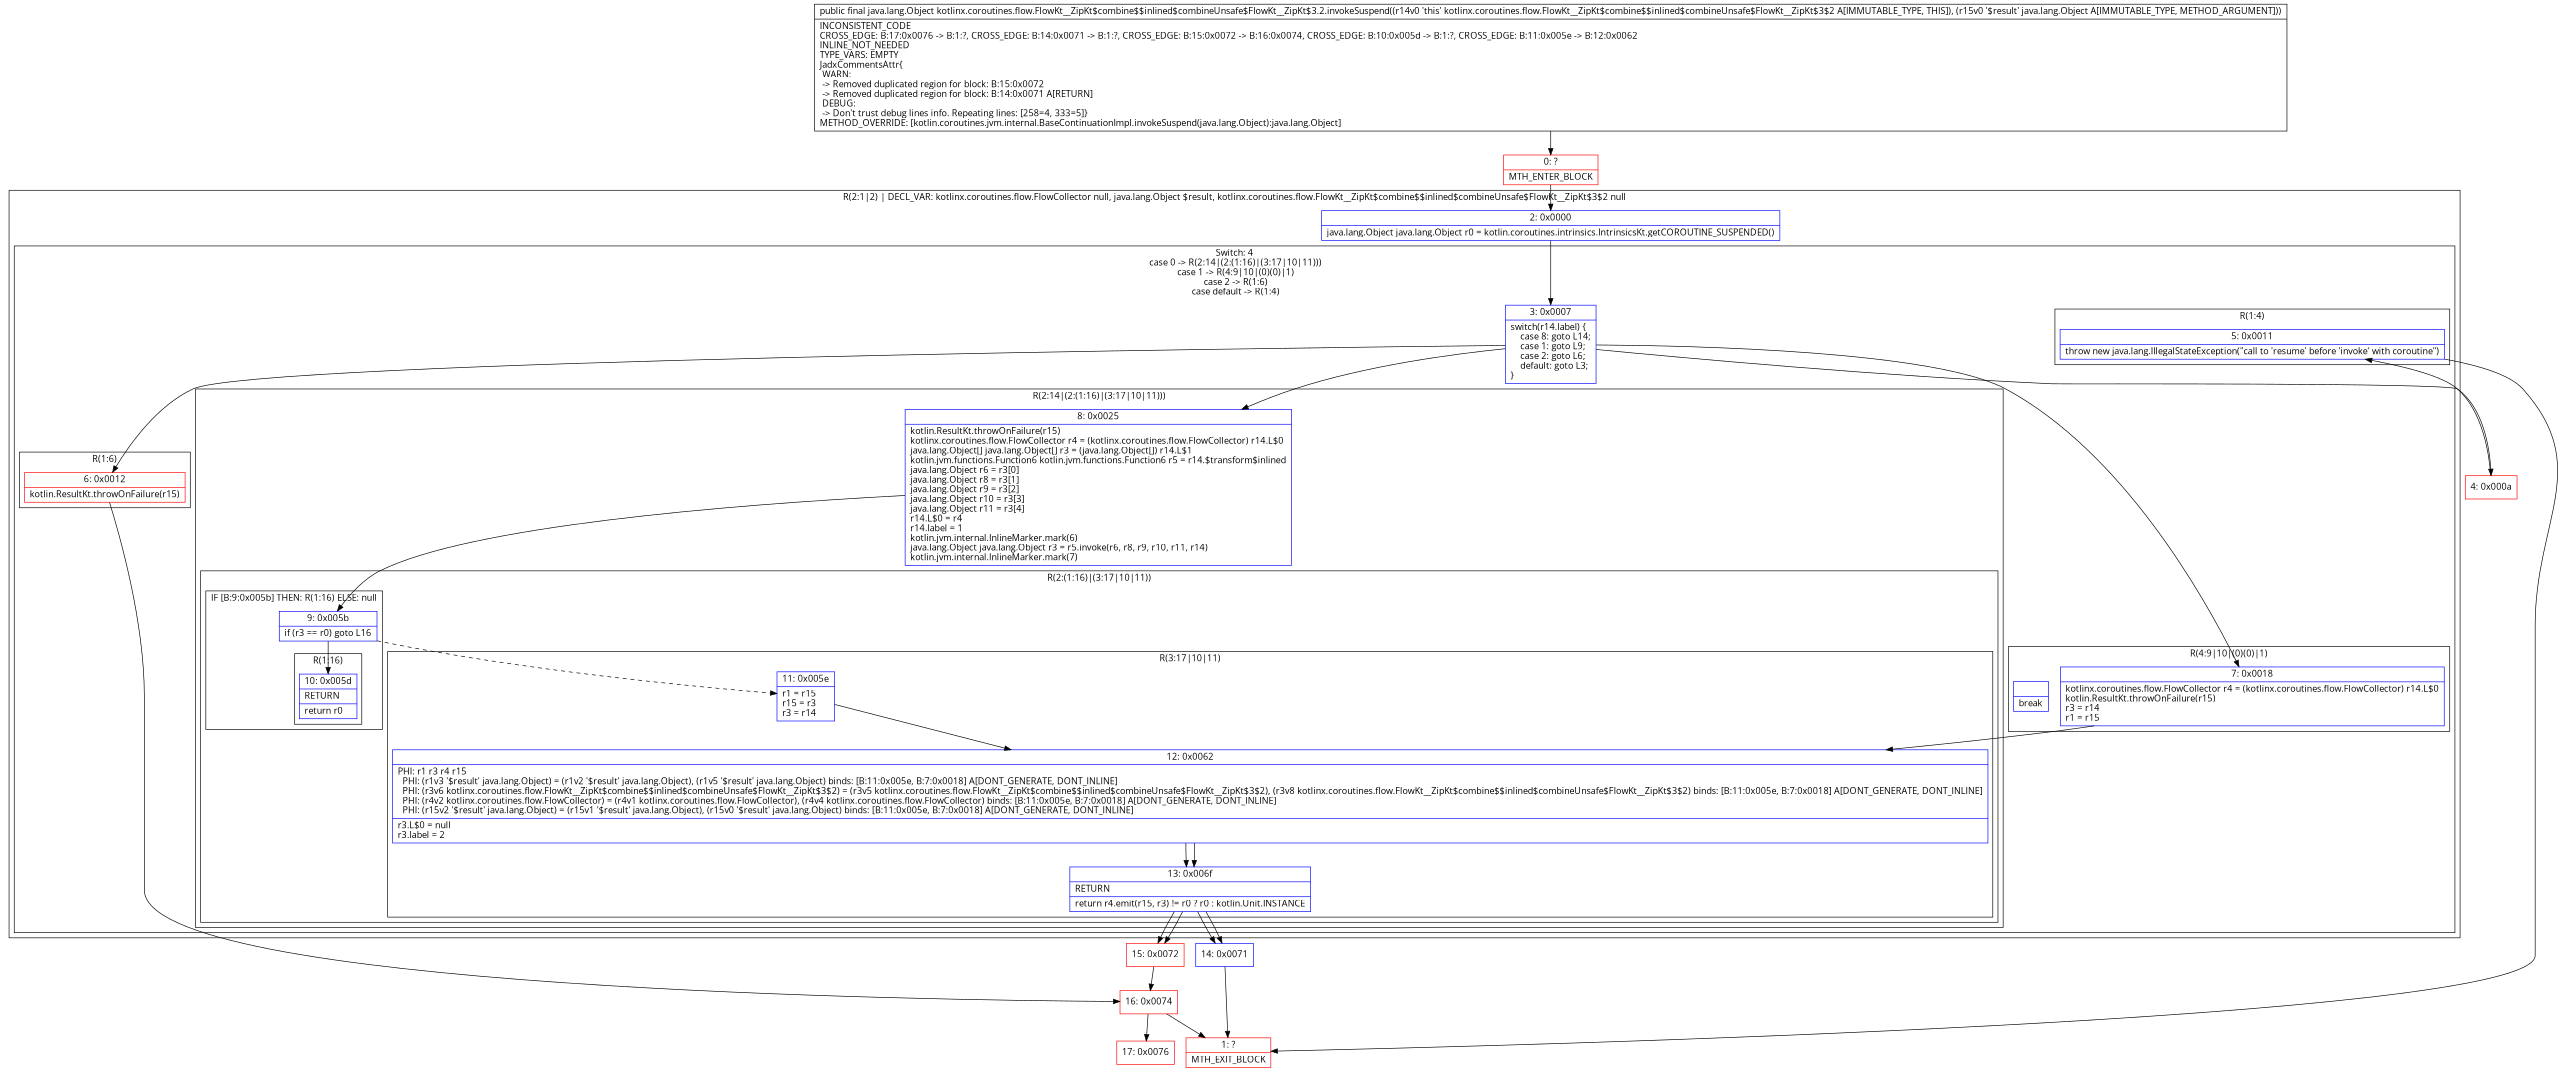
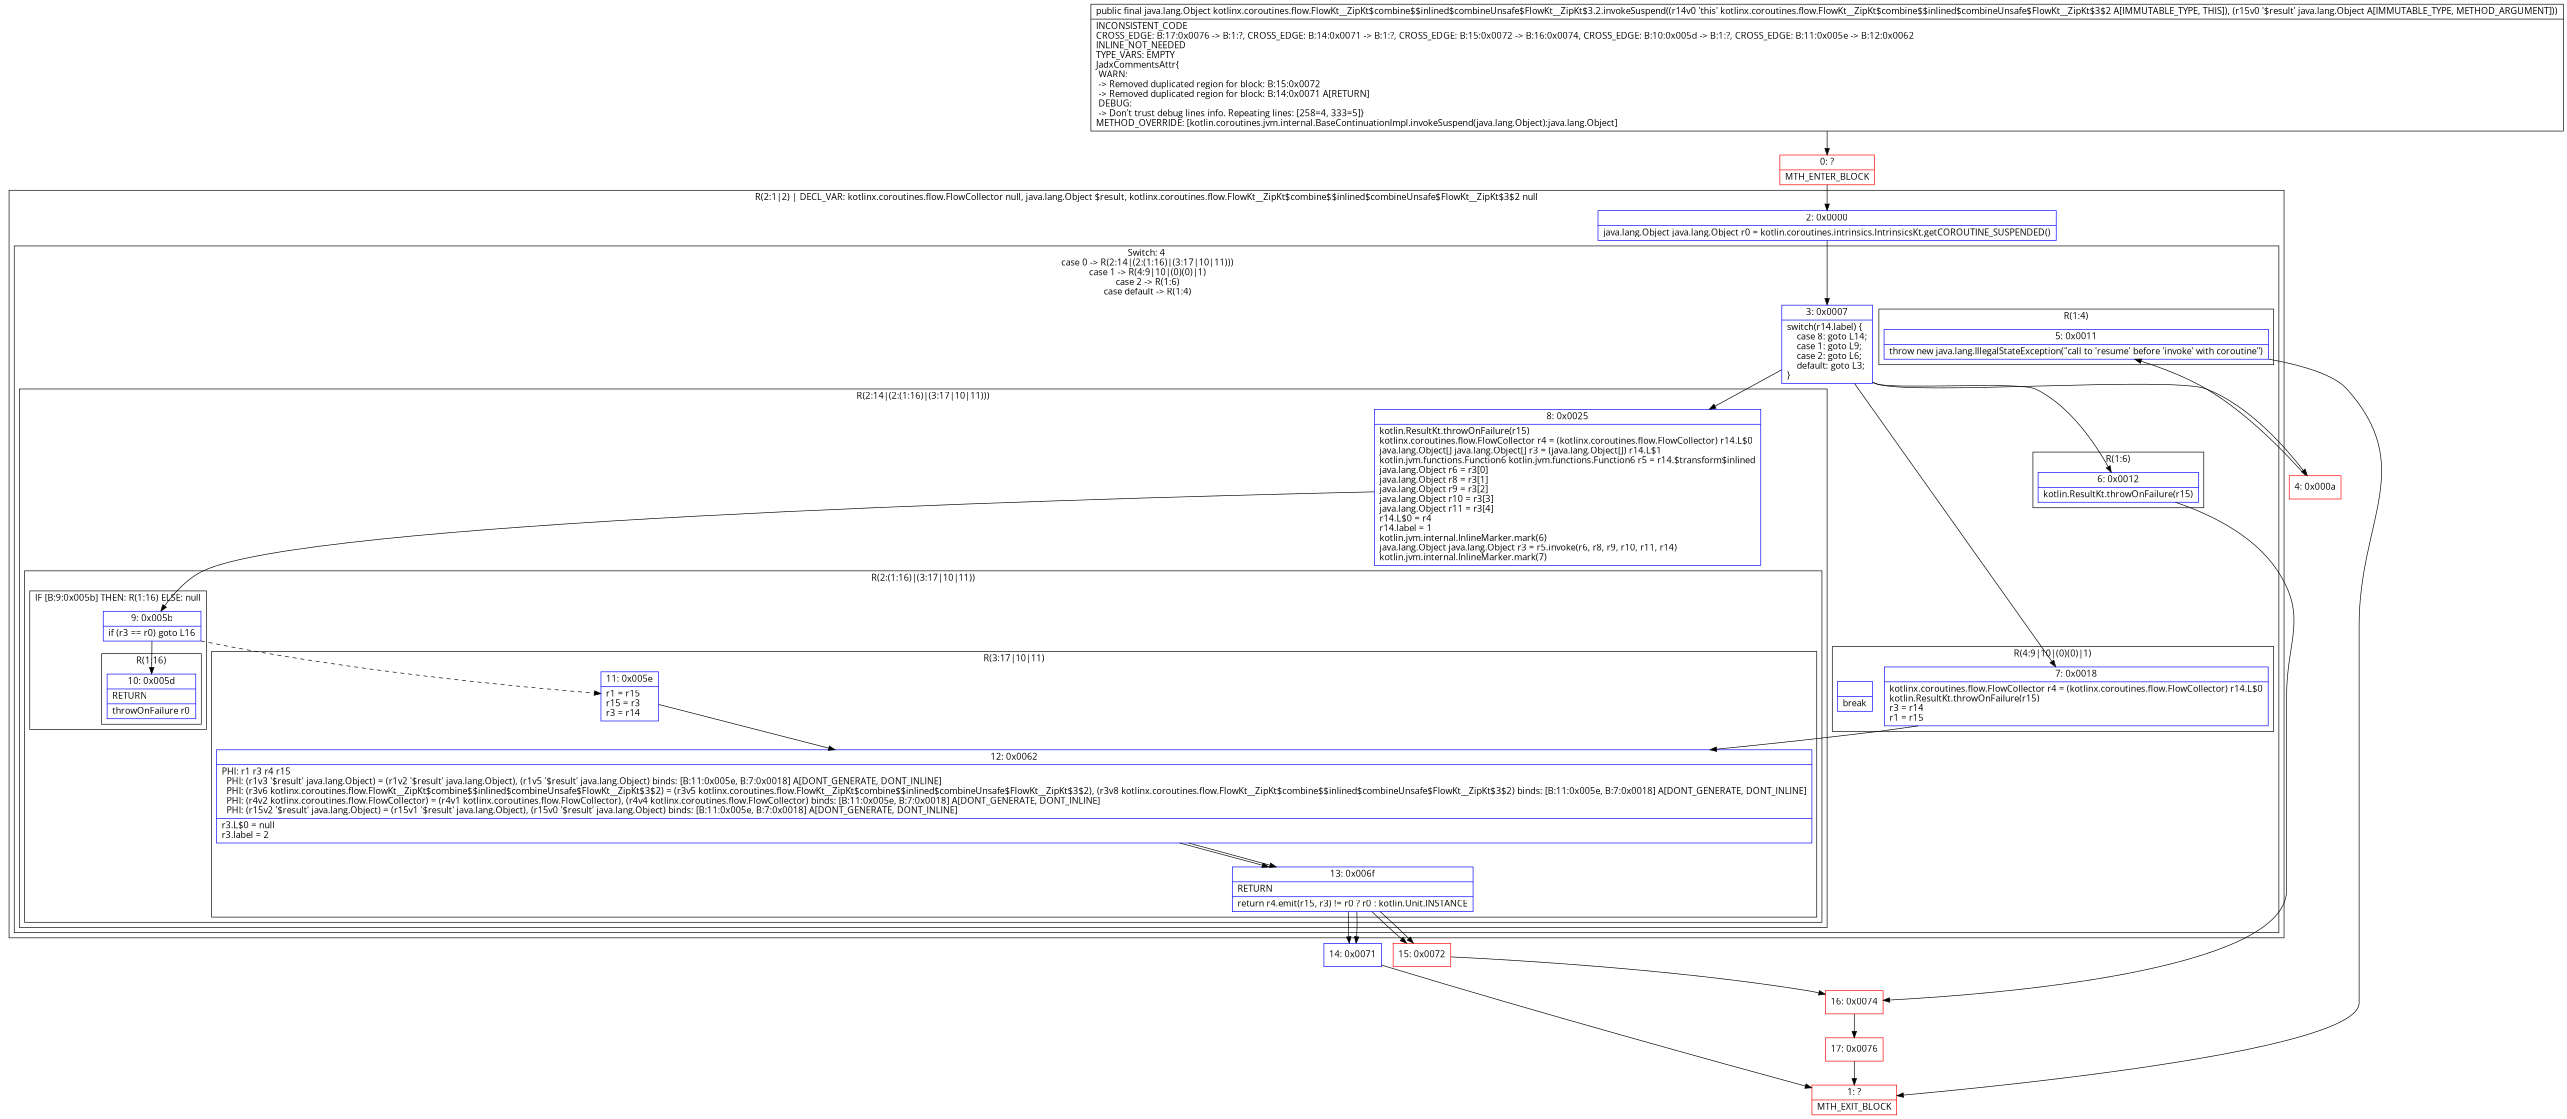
node "6: 0x0012": color red -> blue
node "10: 0x005d": text "return r0" -> "throwOnFailure r0"
edge "16: 0x0074" -> "1: ?": now "17: 0x0076" -> "1: ?"
